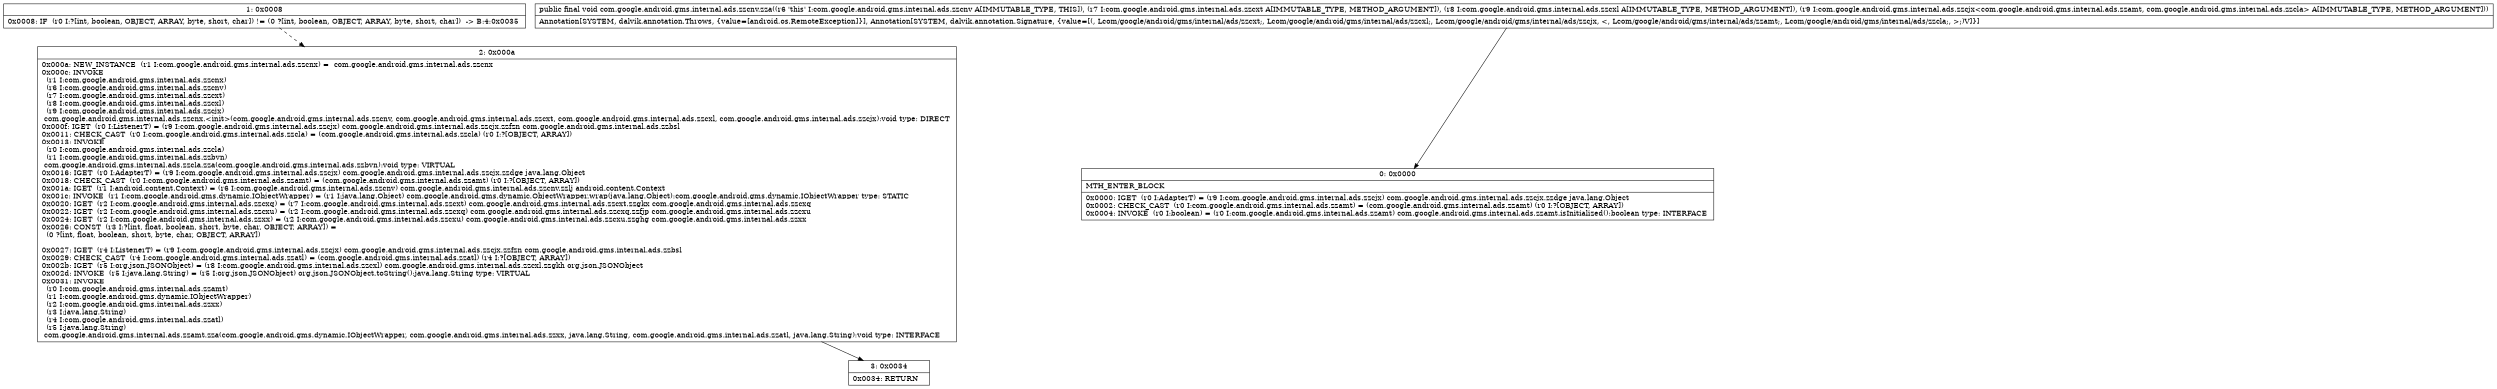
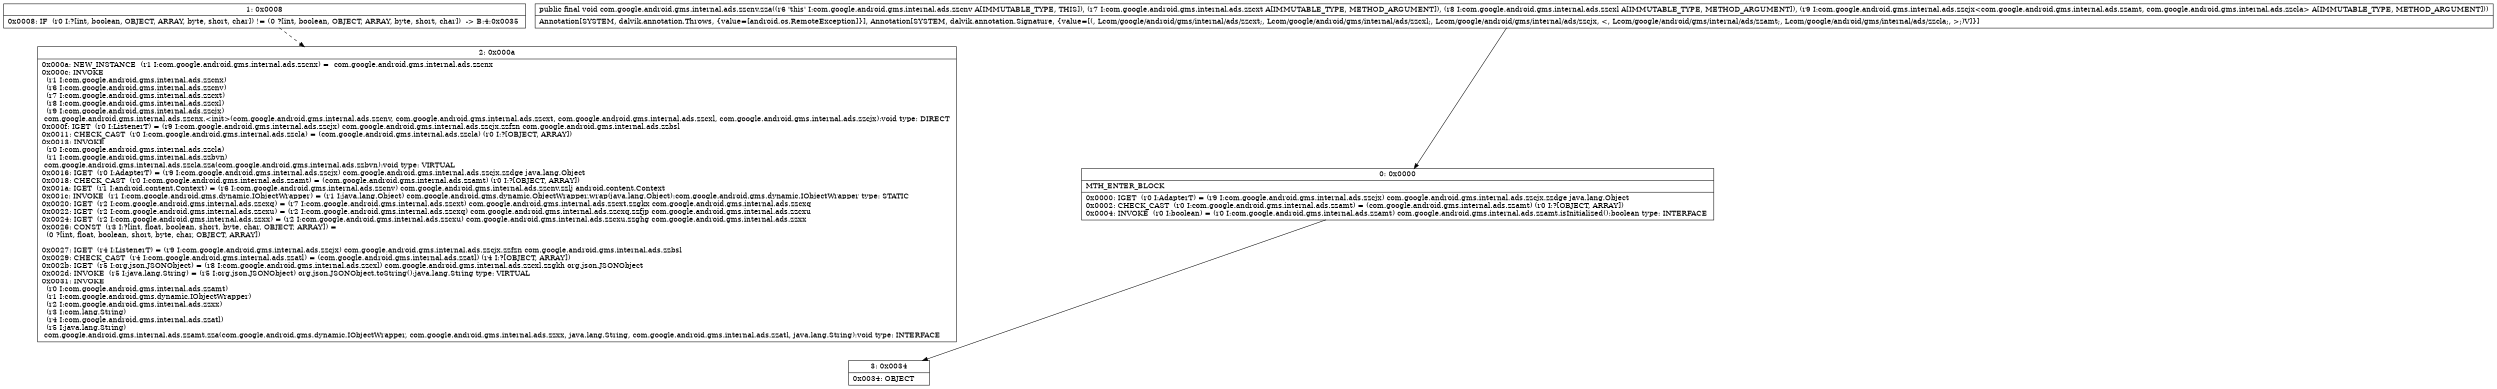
node "2: 0x000a": text "(r3 I:java.lang.String)" -> "(r3 I:com.lang.String)"
edge "2: 0x000a" -> "3: 0x0034": now "0: 0x0000" -> "3: 0x0034"
node "3: 0x0034": text "0x0034: RETURN" -> "0x0034: OBJECT"
